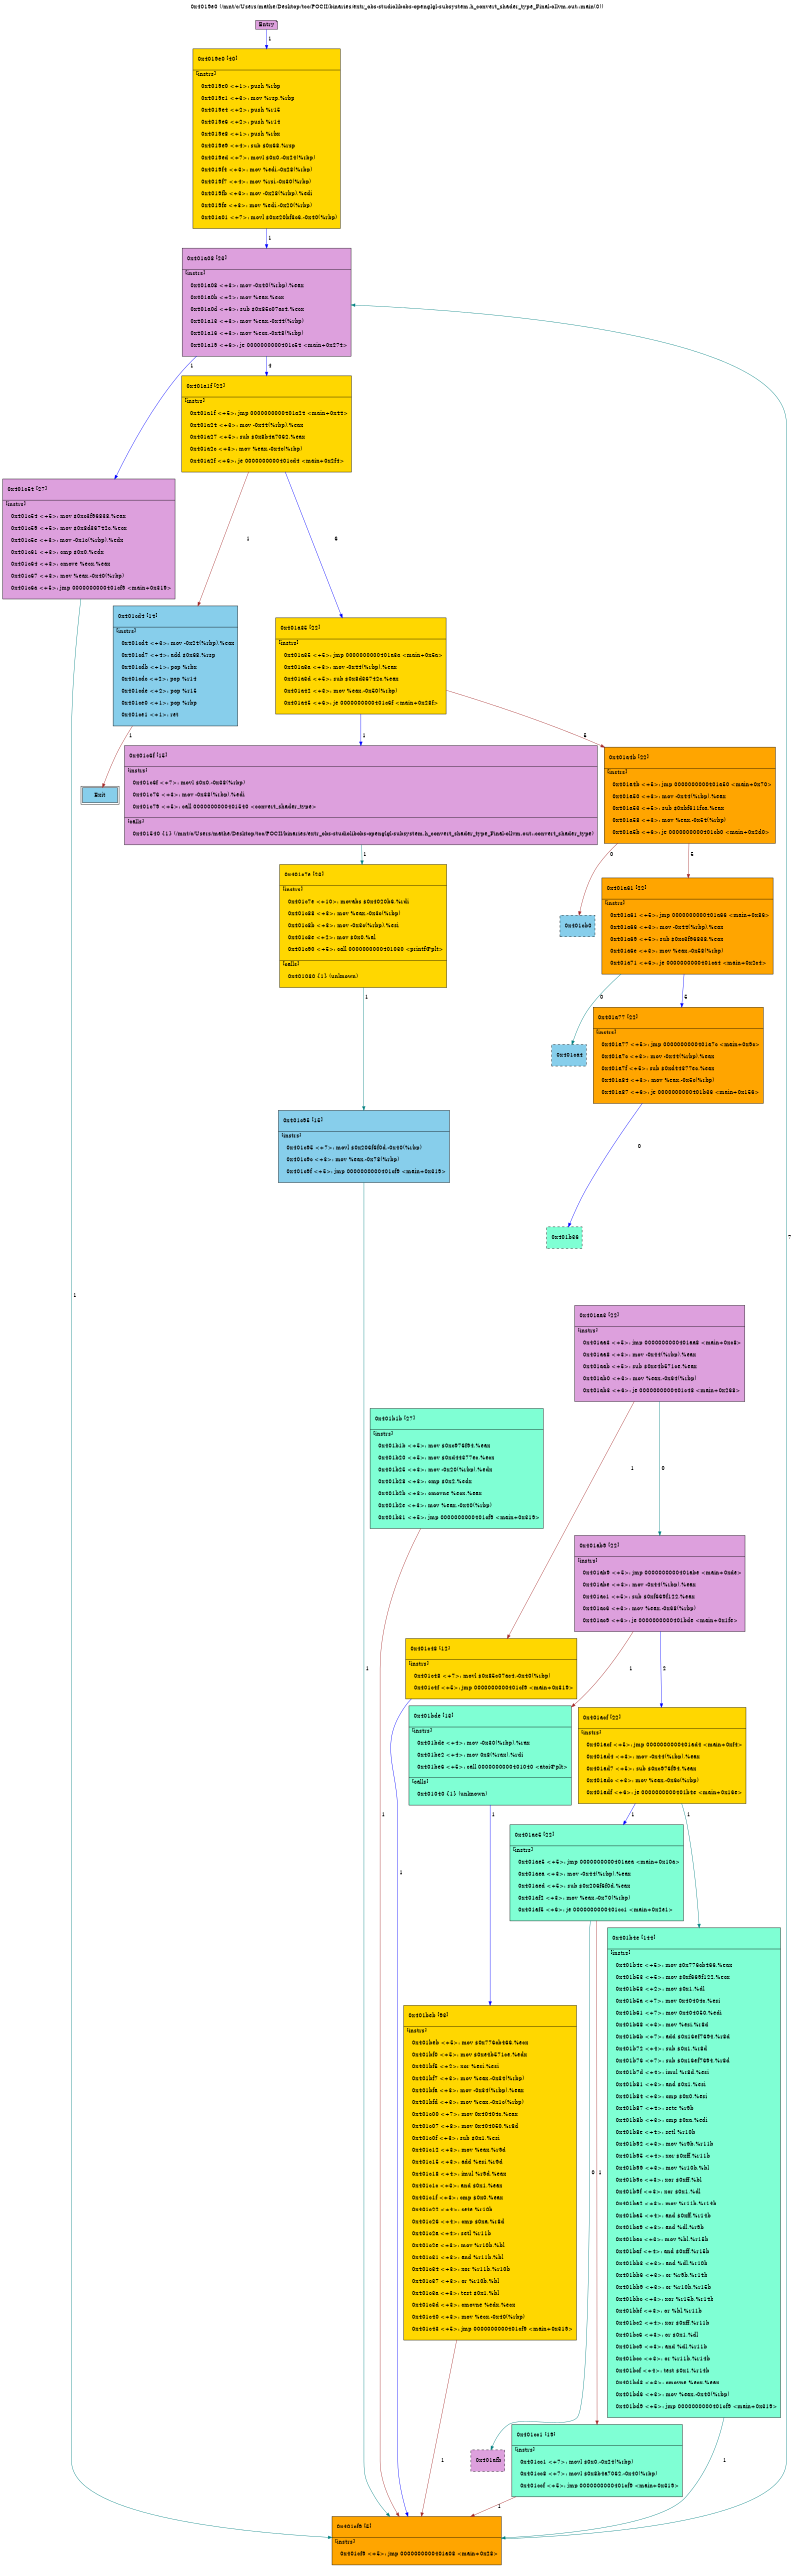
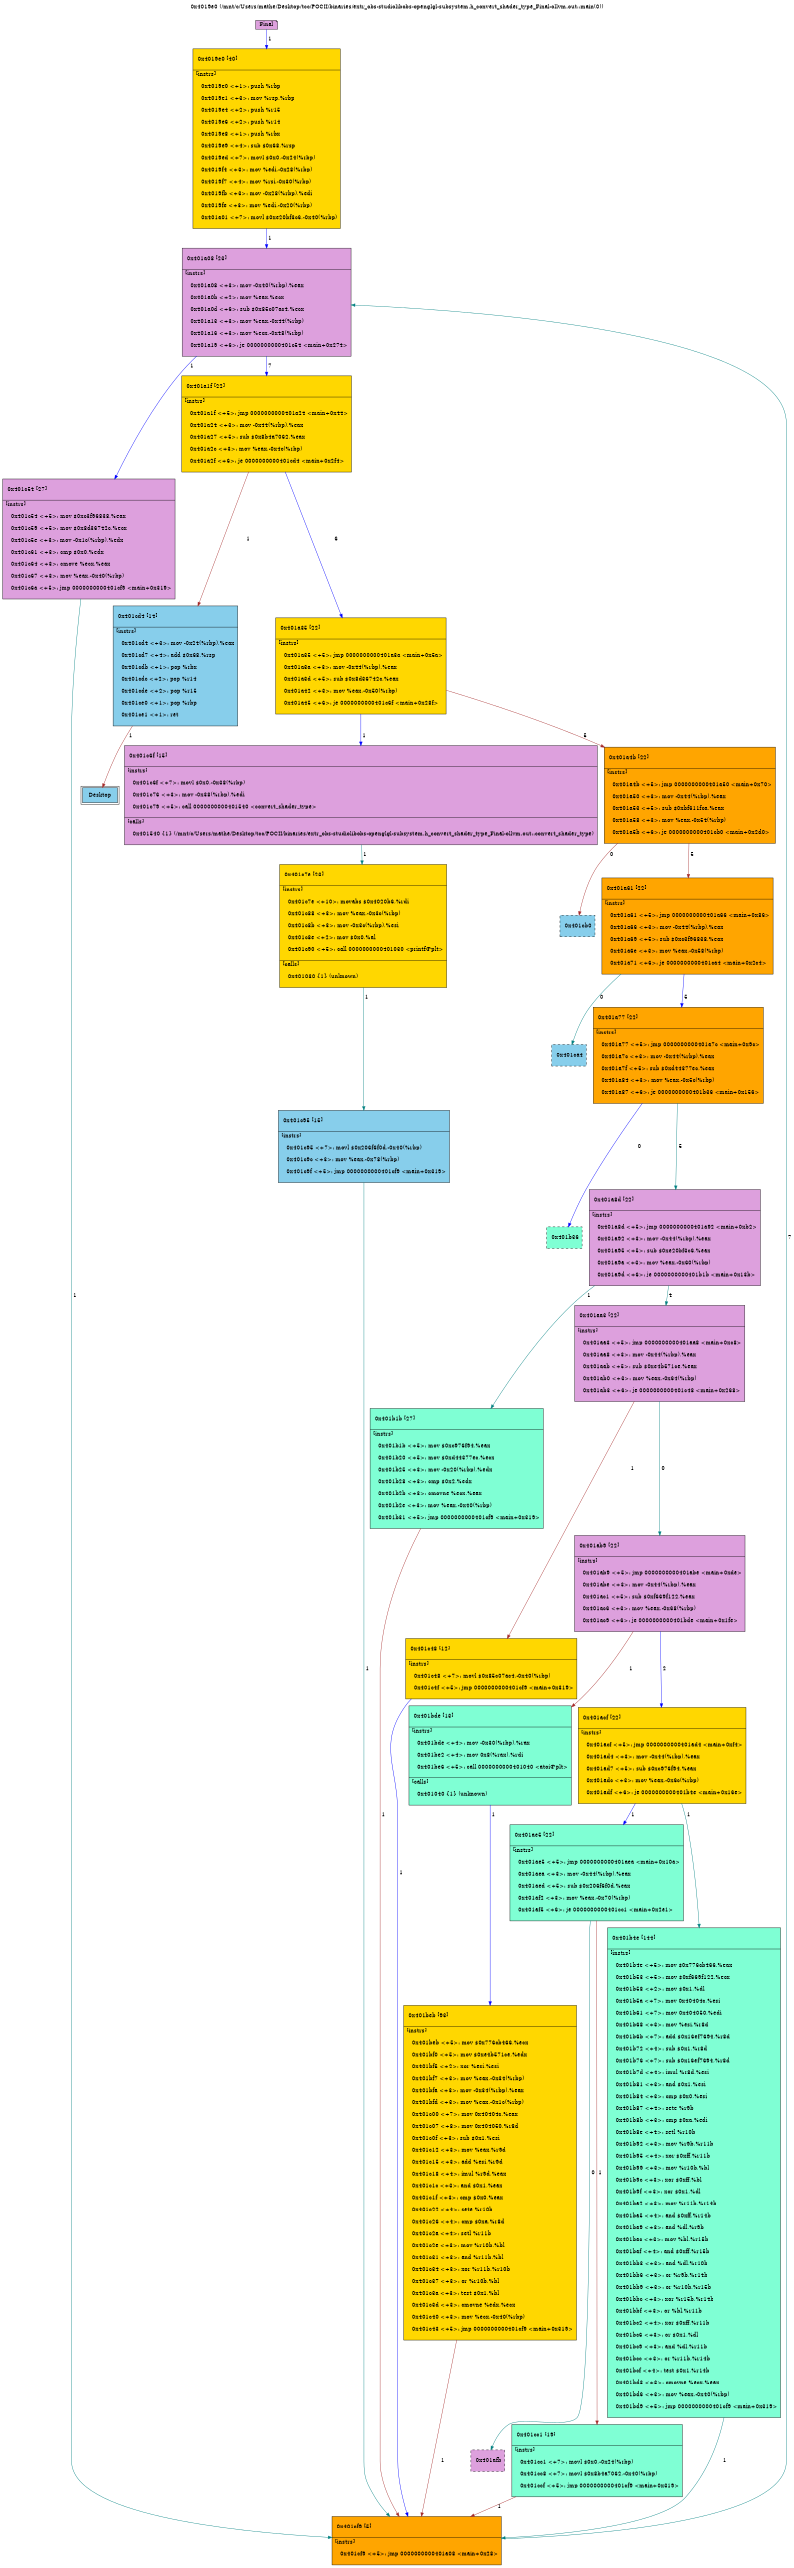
node "Entry": label "Entry" -> "Final"
edge "0x401a08 [23]" -> "0x401a1f [22]": label " 4" -> " 7"
node "Exit": label "Exit" -> "Desktop"
node "0x401a8d [22]": added
